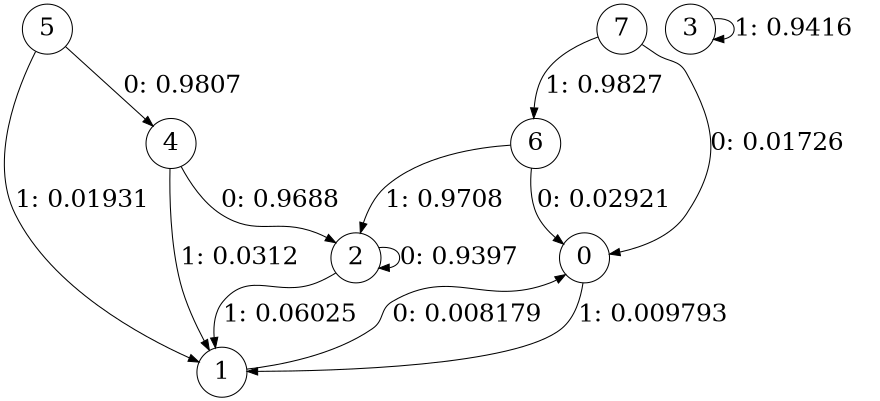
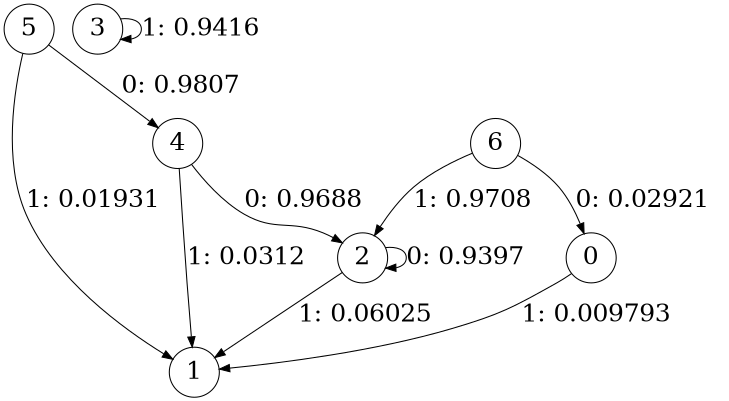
node "7": removed
edge "1" -> "0": removed, label "0: 0.008179"
